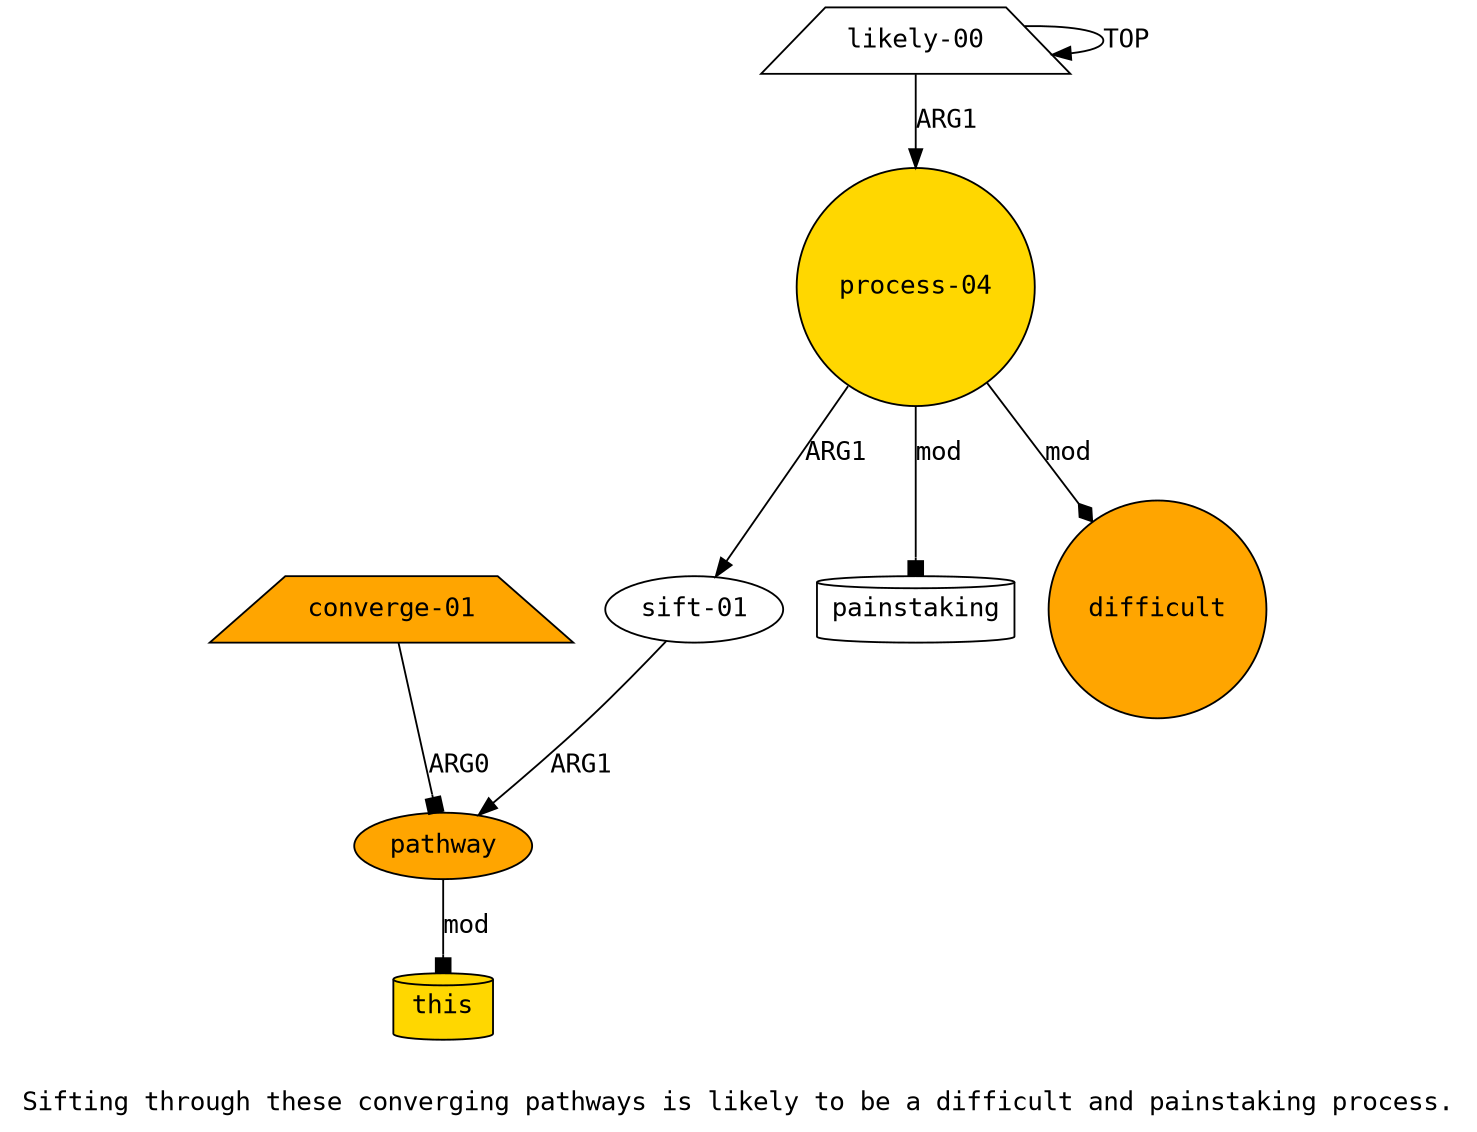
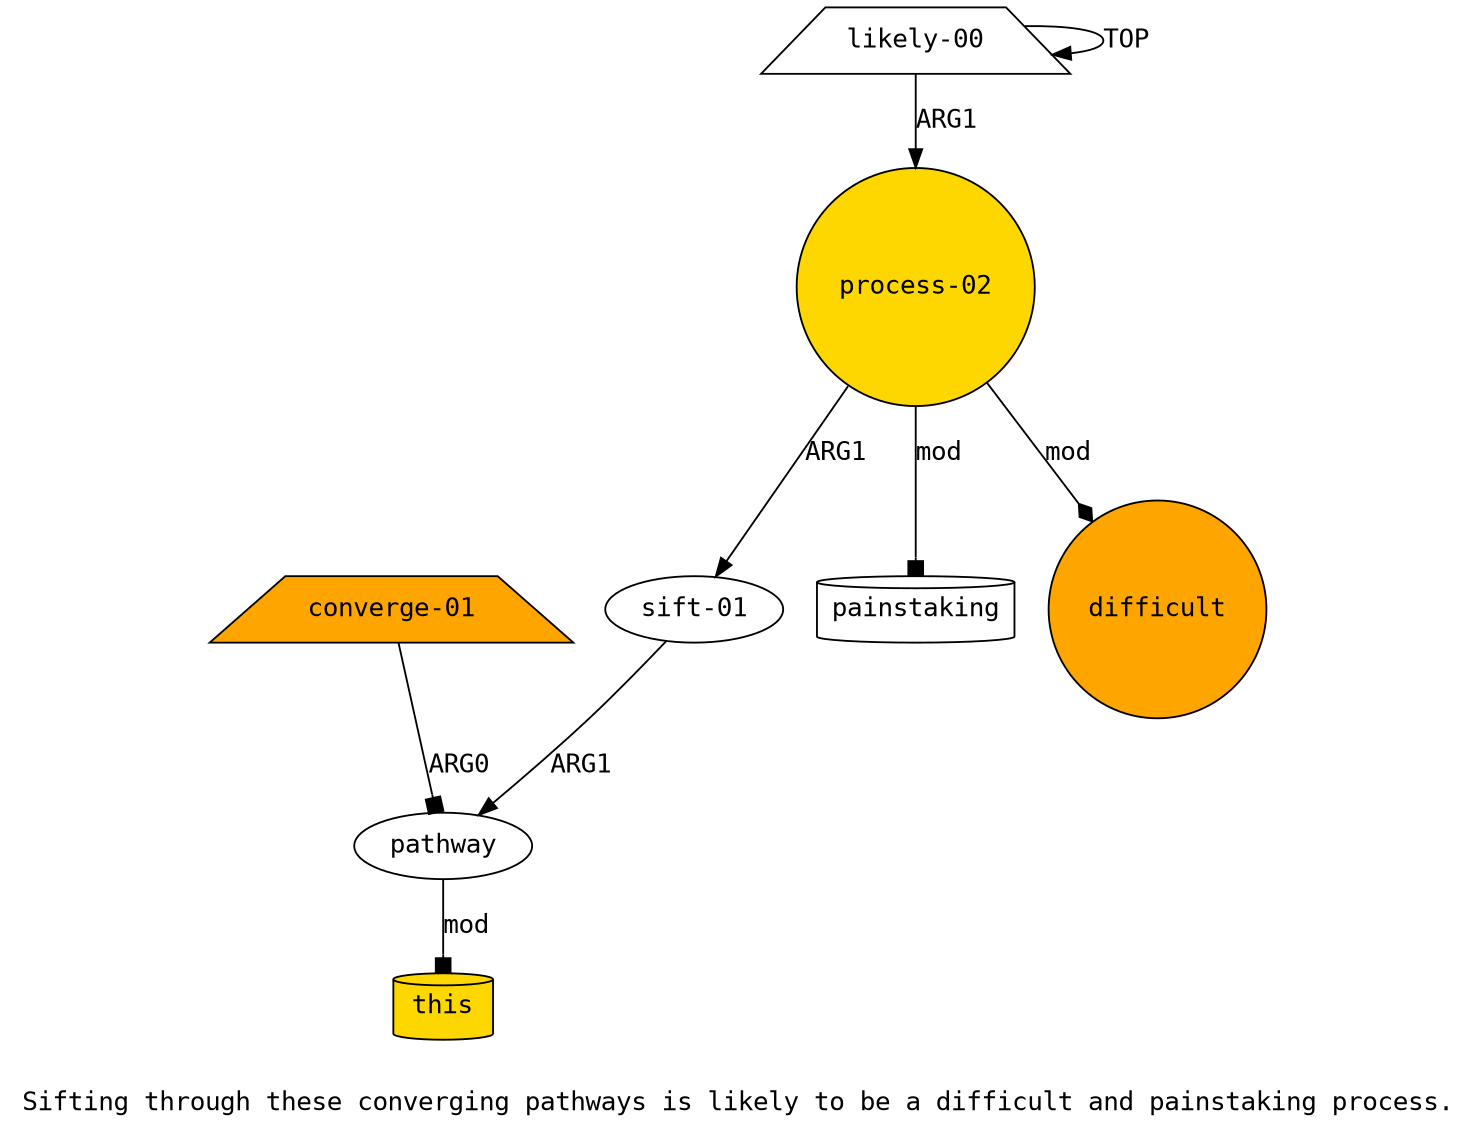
node "process-04": label "process-04" -> "process-02"
node "pathway": fillcolor orange -> white
